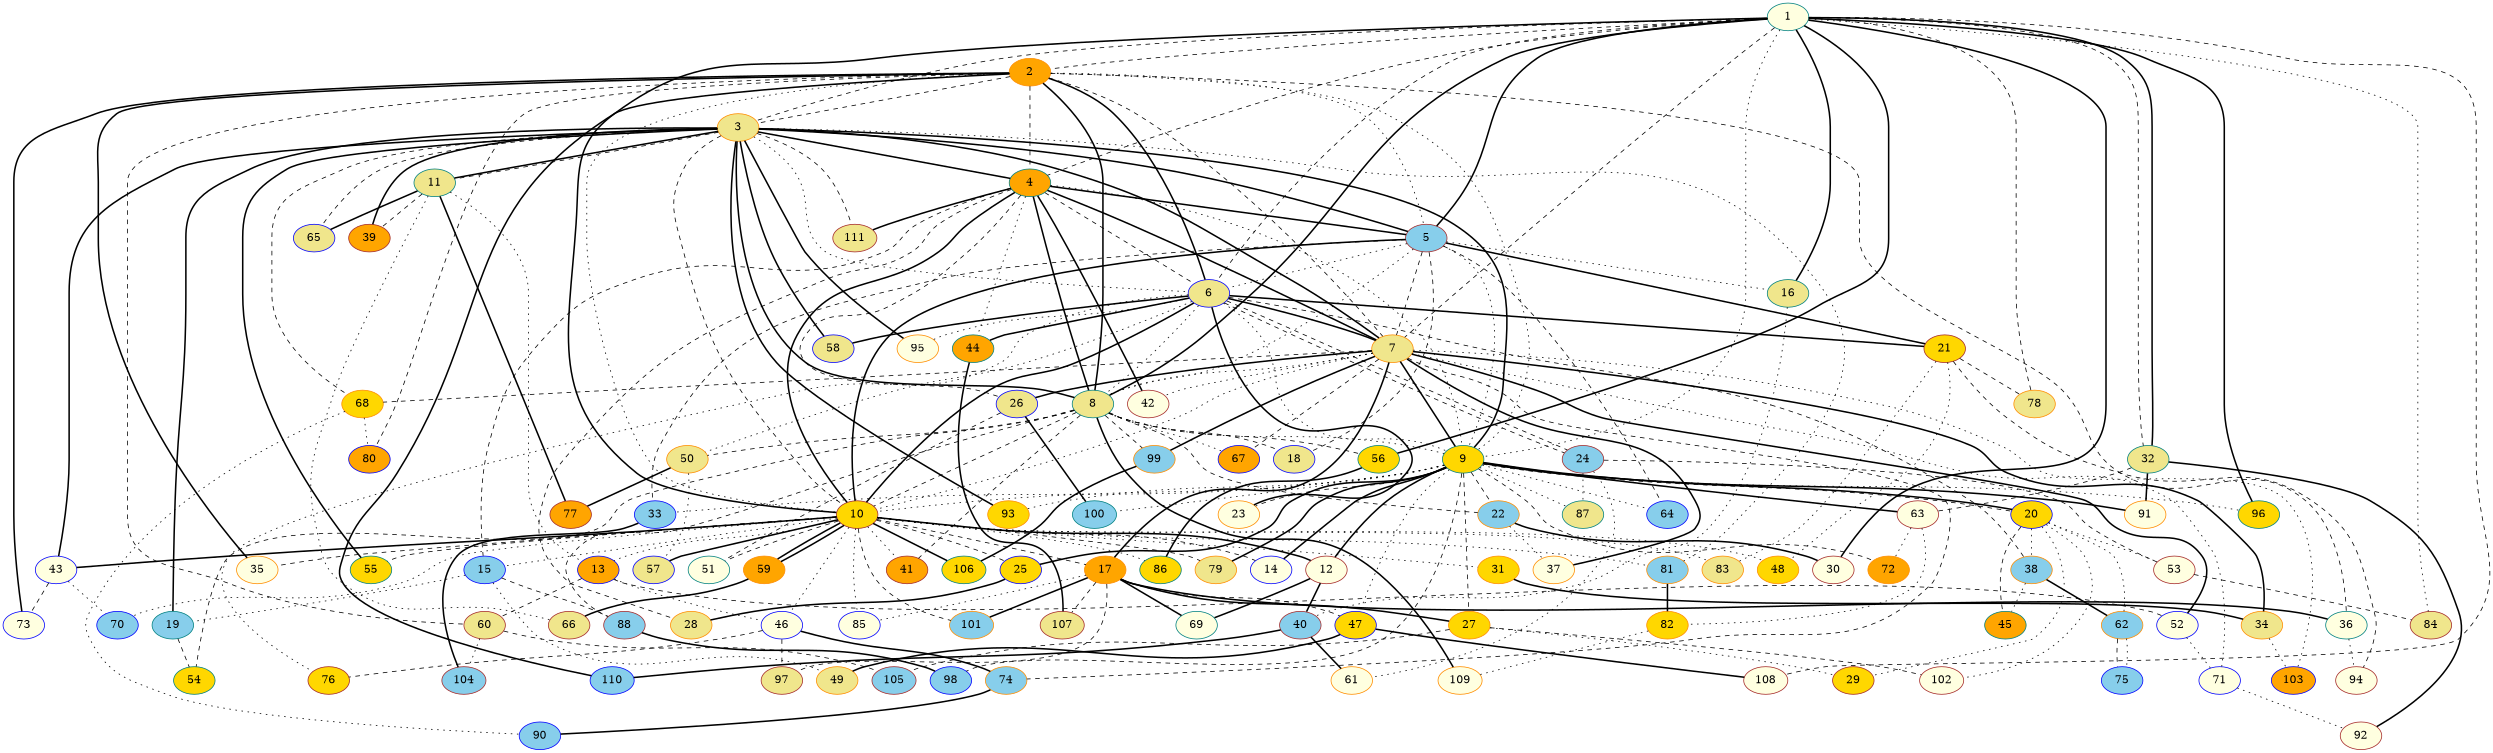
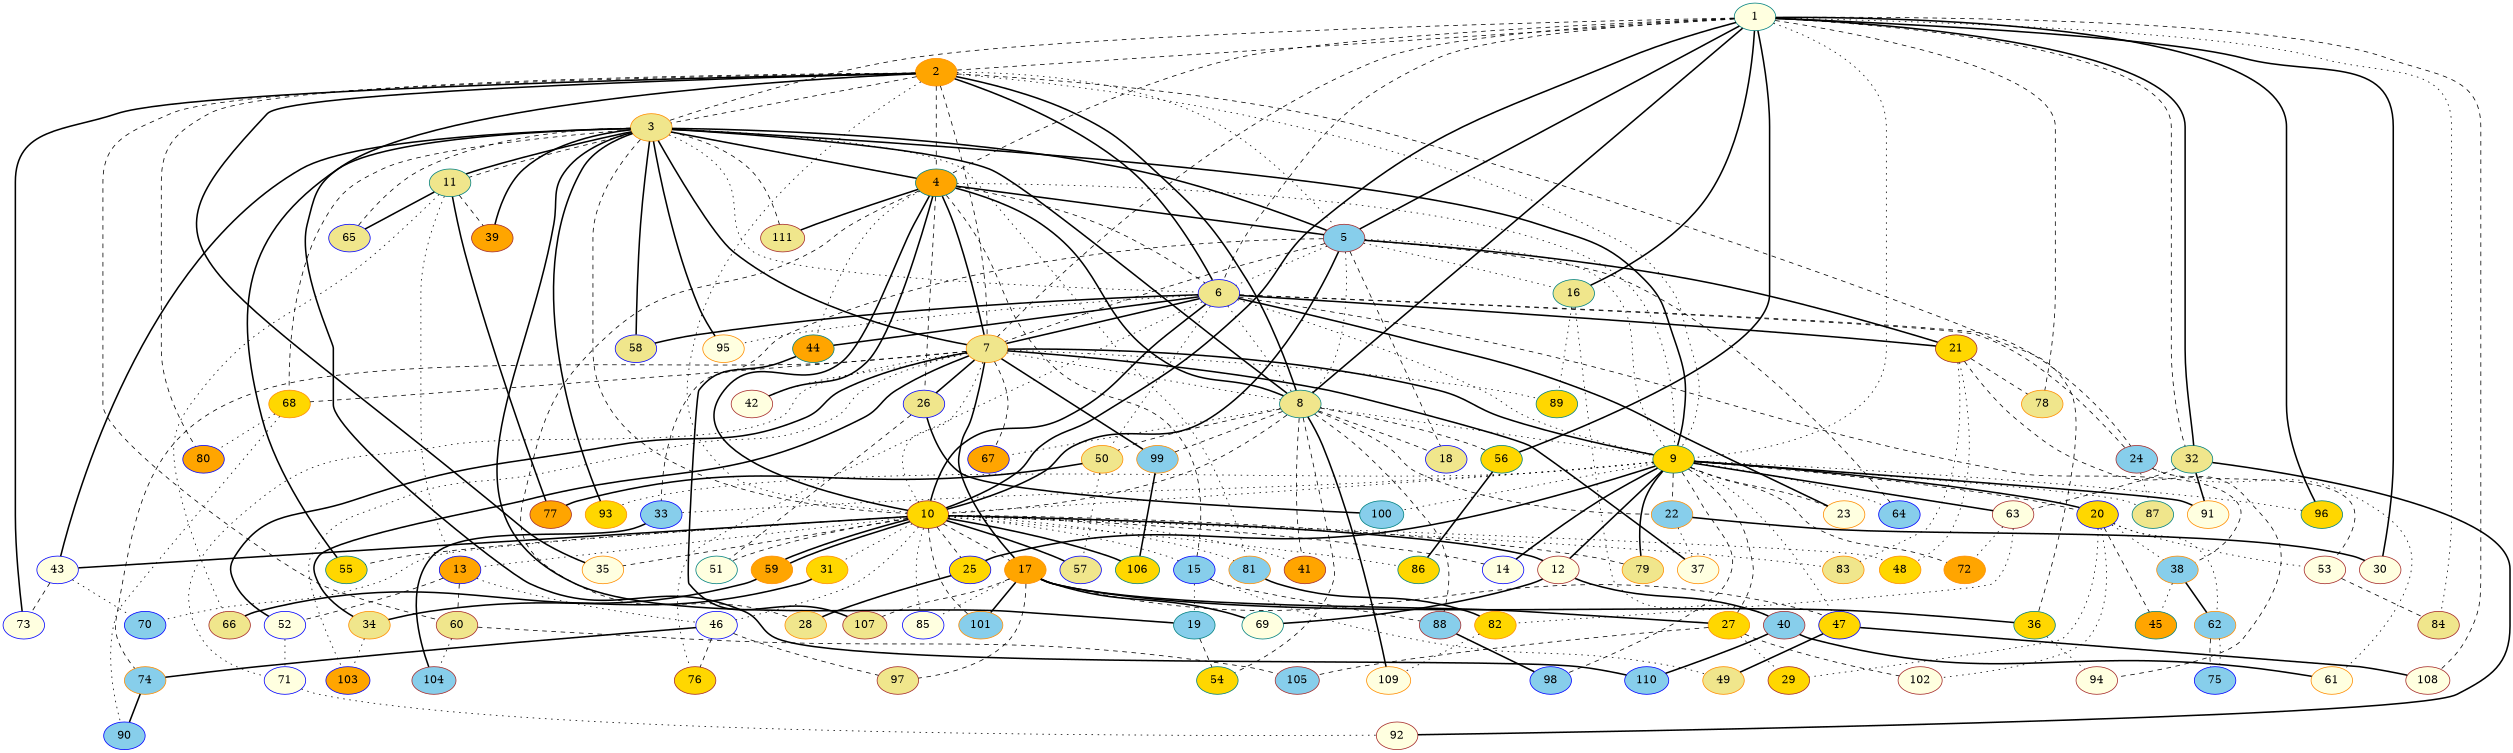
node "89": added
node "36": fillcolor lightyellow -> gold
